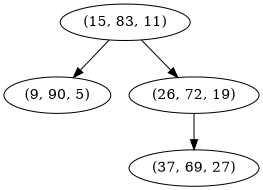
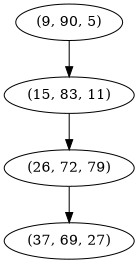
edge "(15, 83, 11)" -> "(9, 90, 5)": reversed
node "(26, 72, 19)": label "(26, 72, 19)" -> "(26, 72, 79)"
